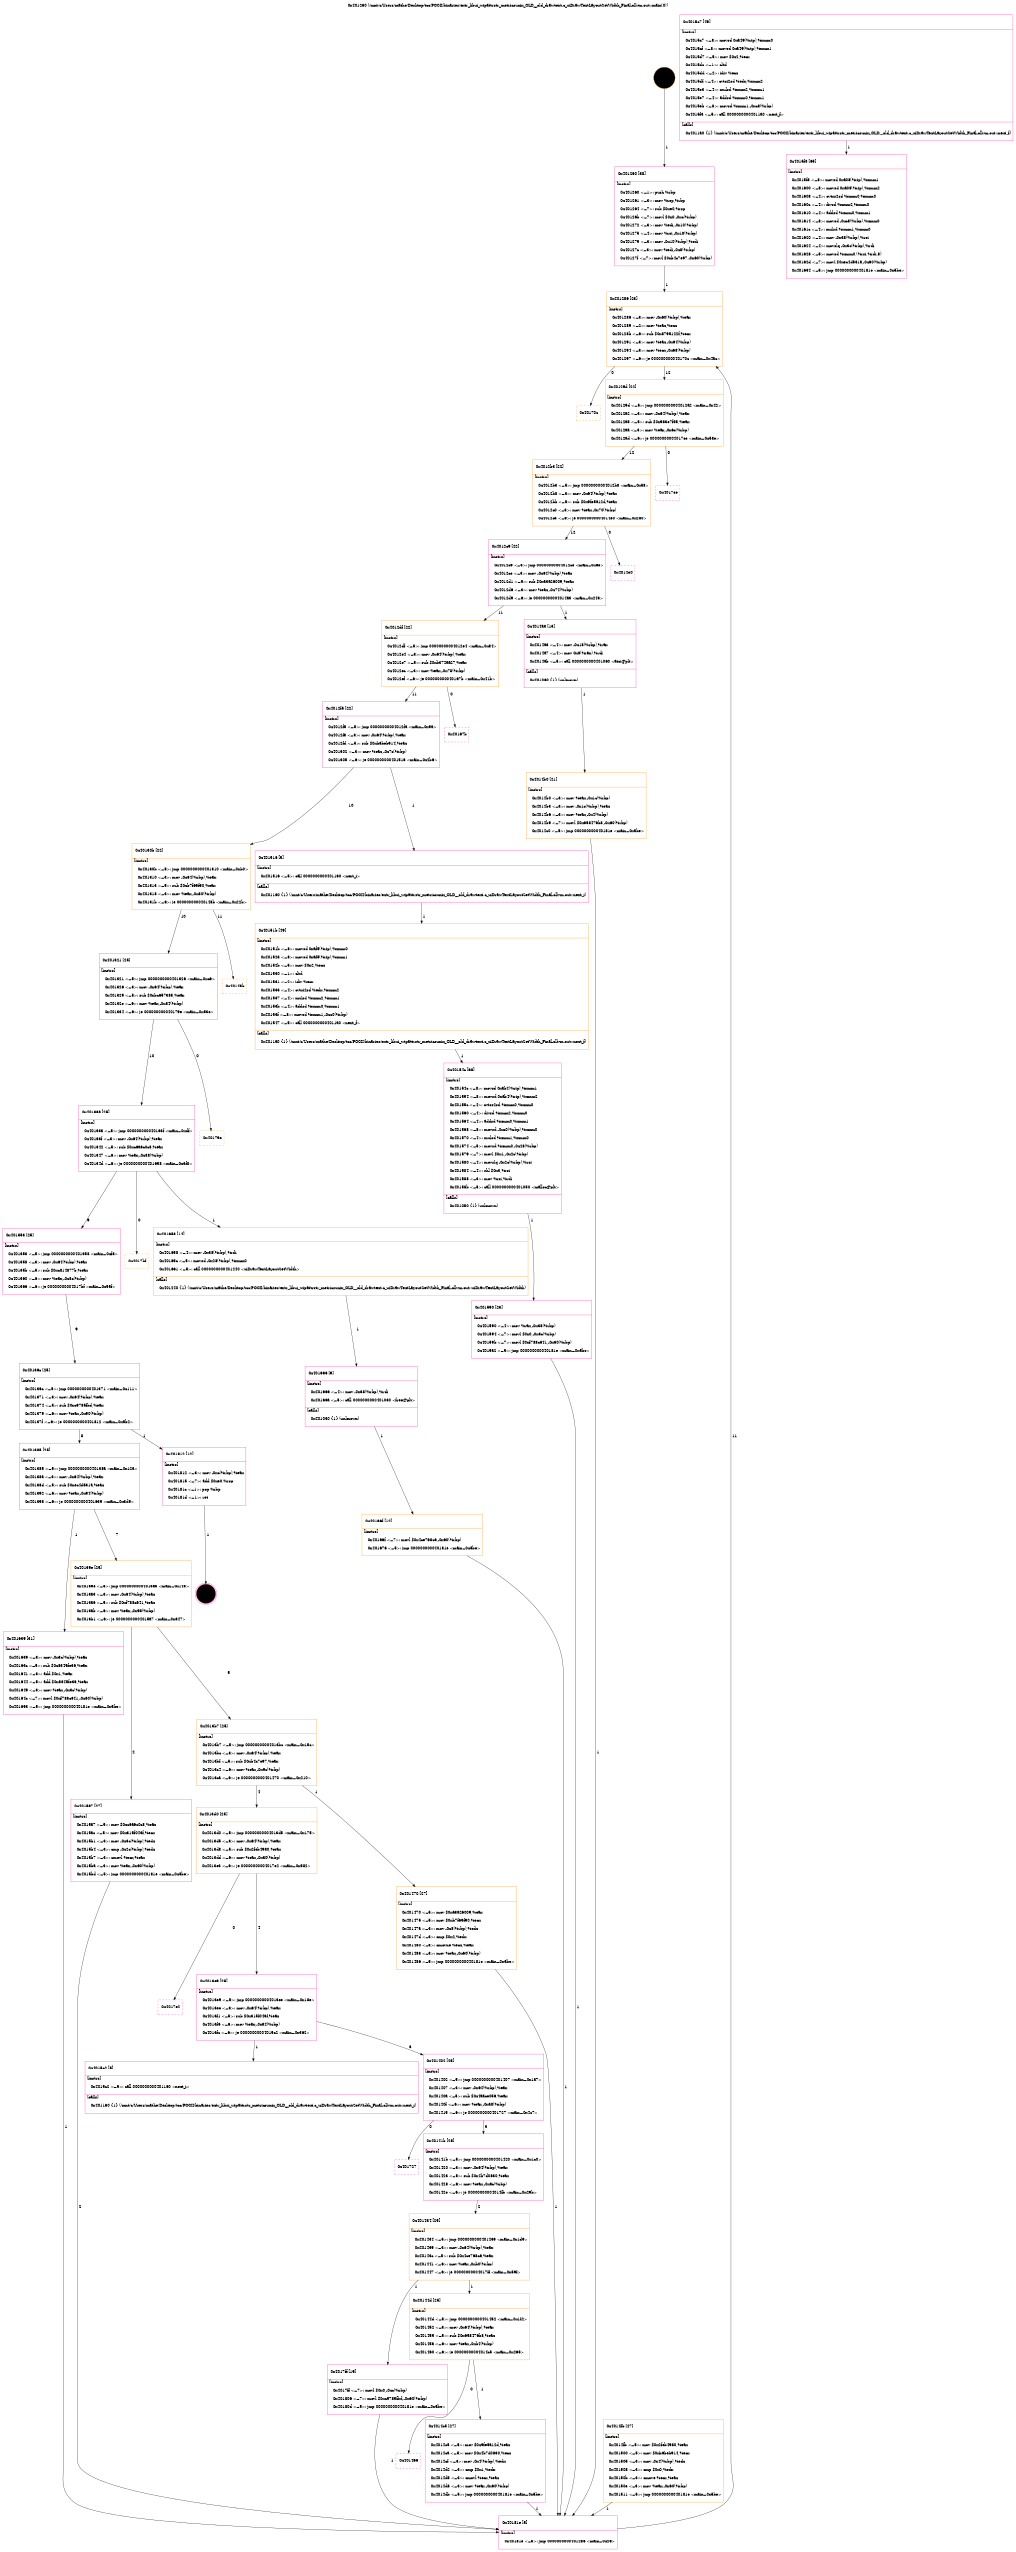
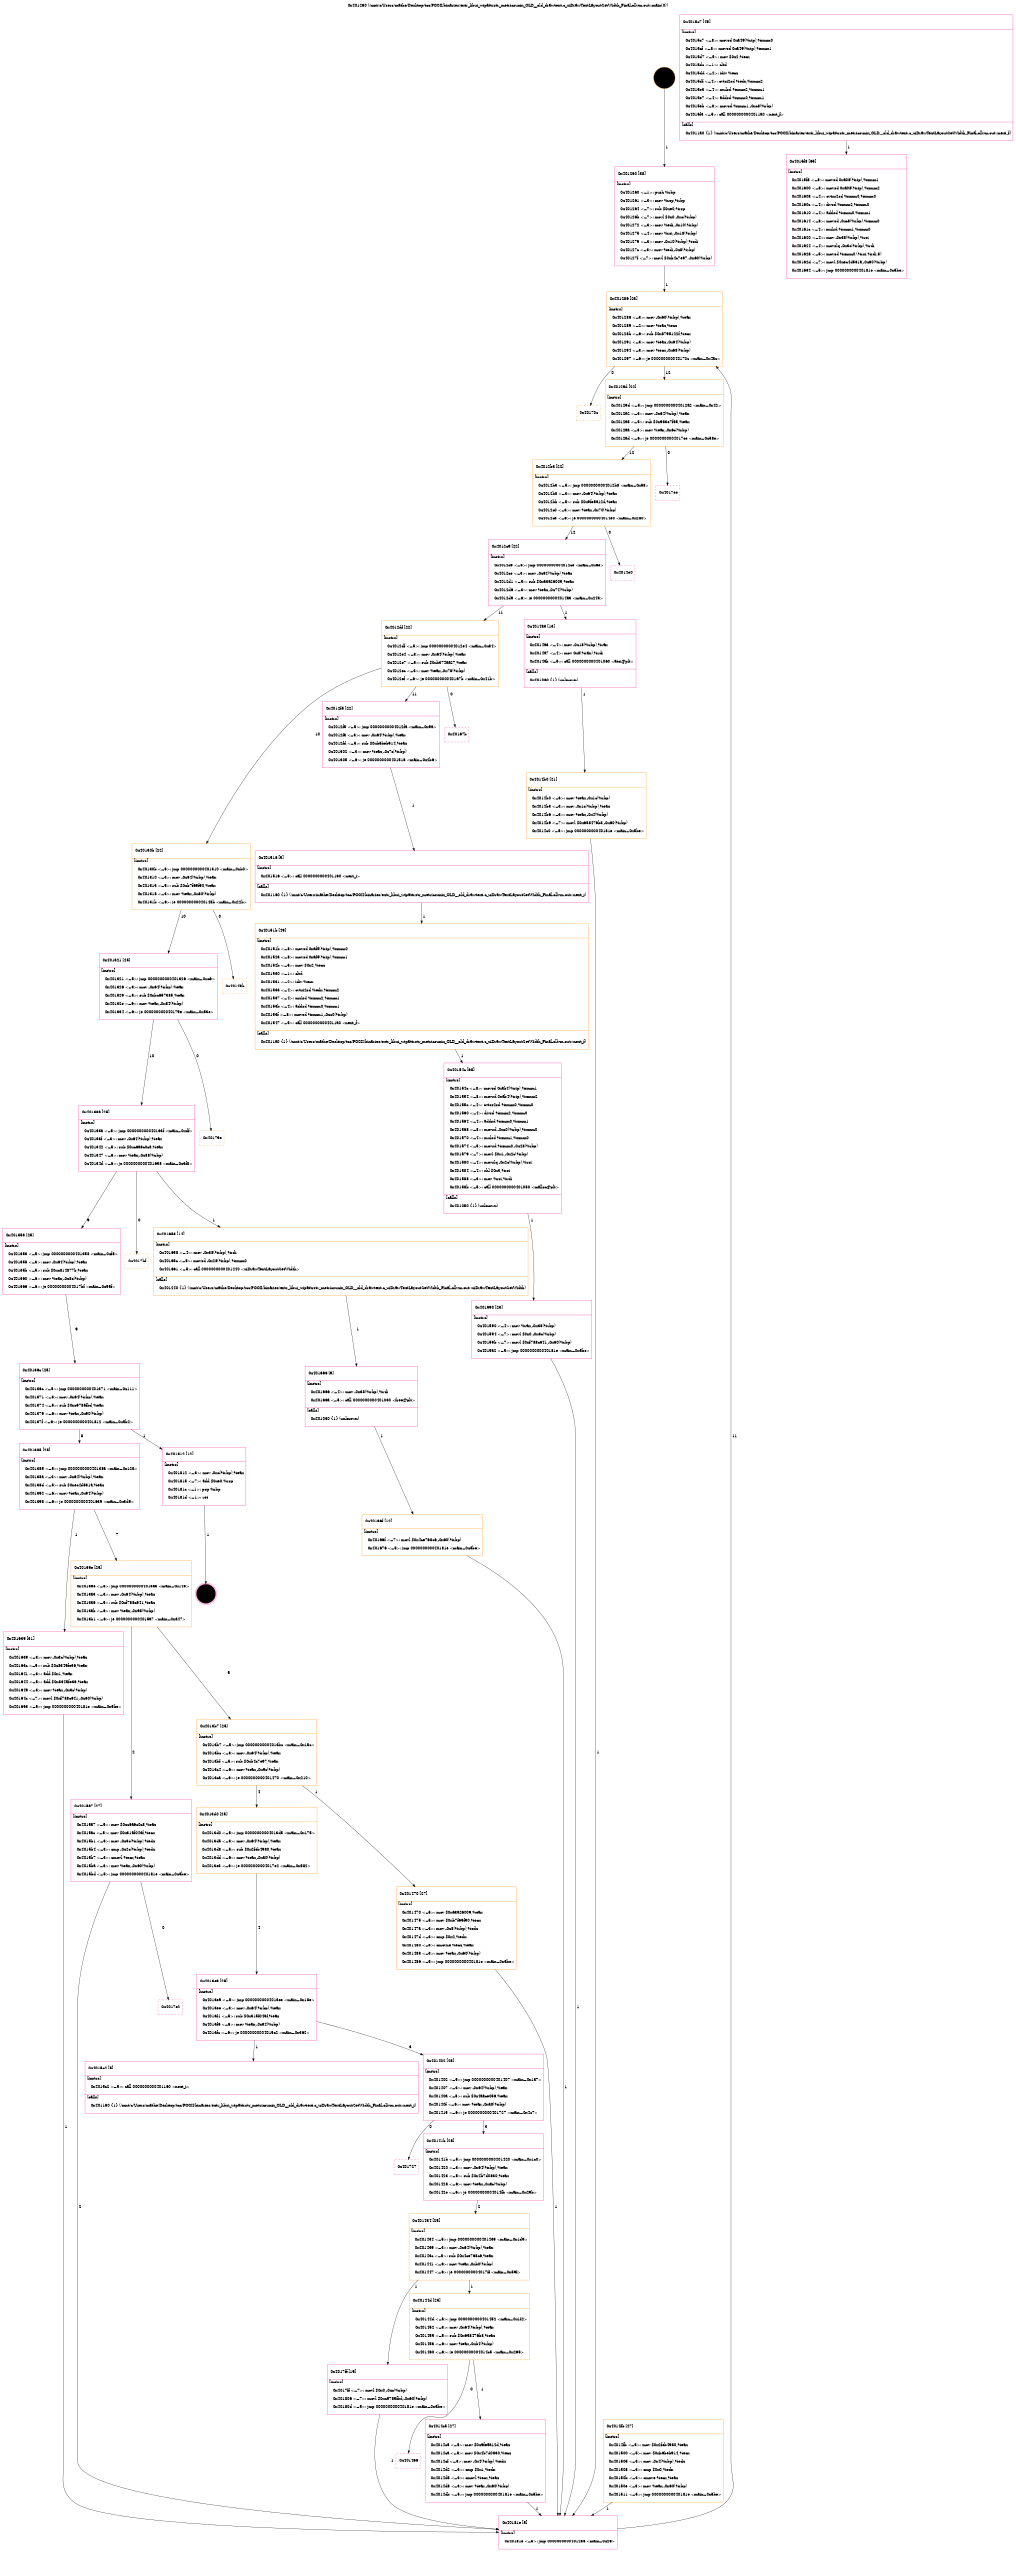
edge "0x4012f5 [22]" -> "0x40130b [22]": now "0x4012df [22]" -> "0x40130b [22]"
edge "0x40130b [22]" -> "0x40148b": label " 11" -> " 0"
edge "0x4013d0 [25]" -> "0x4017e2": now "0x4015a7 [27]" -> "0x4017e2"
